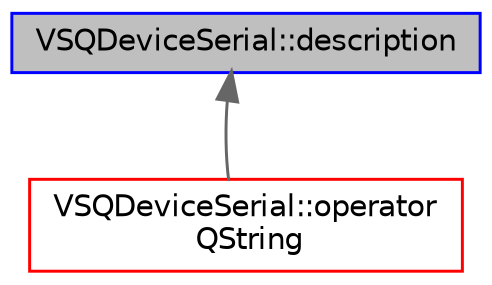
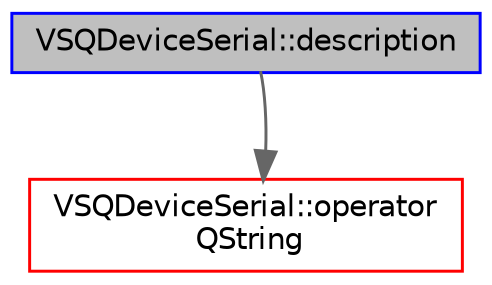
edge "VSQDeviceSerial::operator QString" -> "VSQDeviceSerial::description": reversed
